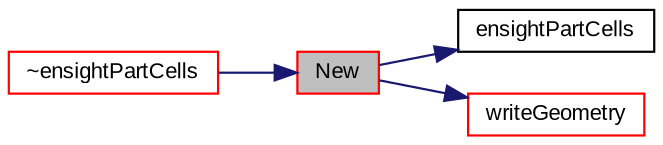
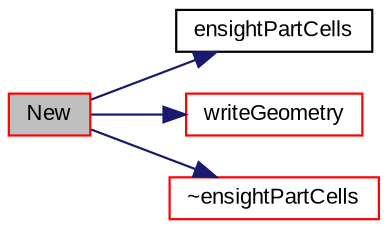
edge "~ensightPartCells" -> "New": reversed
